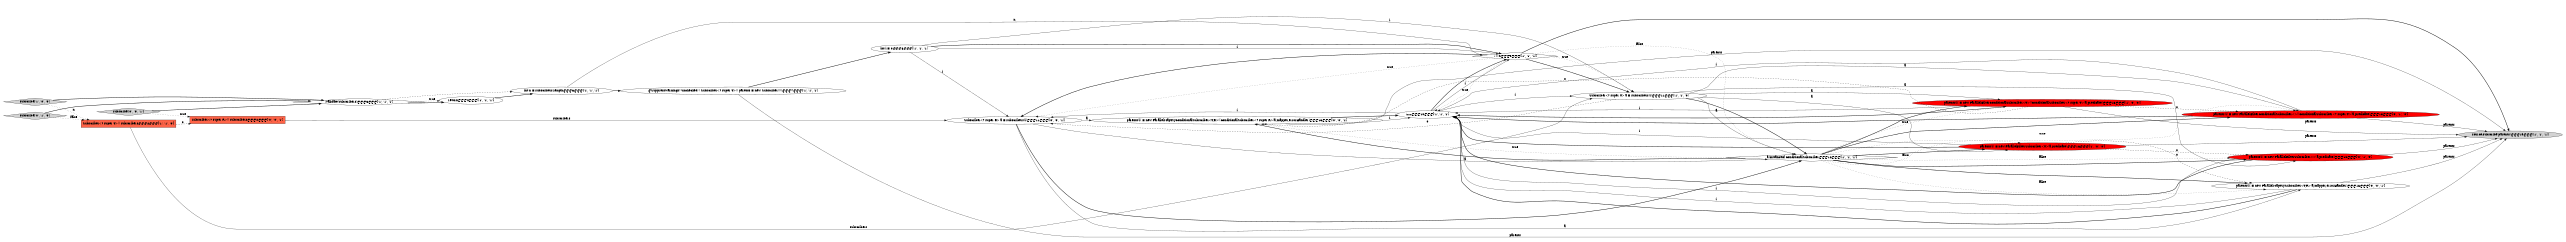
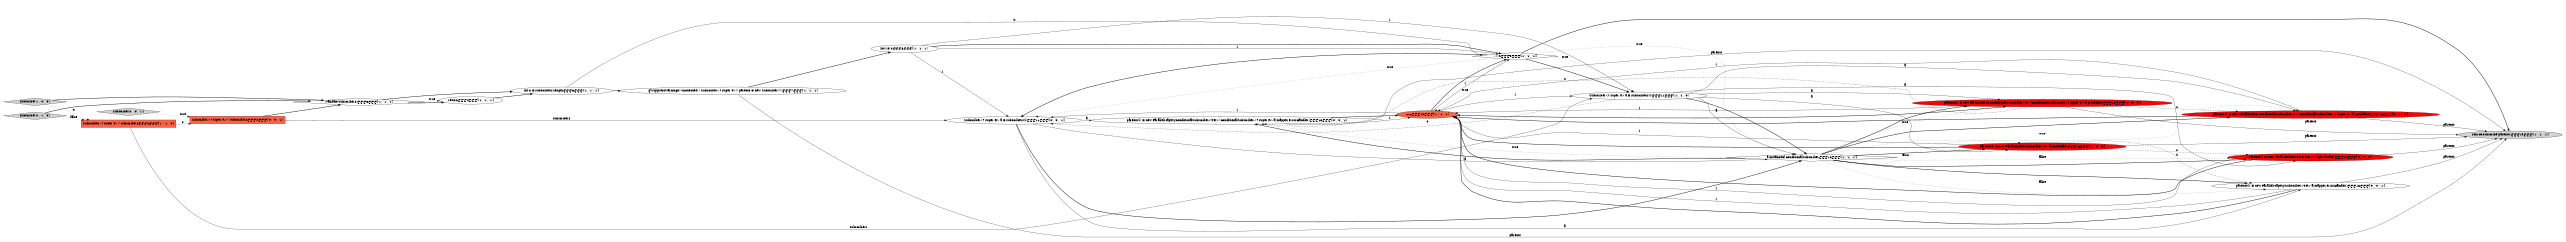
edge "i < n@@@9@@@['1', '1', '1']" -> "a instanceof ConditionalSubscriber@@@12@@@['1', '1', '1']": label "false" -> "true"
edge "!validate(subscribers)@@@3@@@['1', '1', '1']" -> "int n = subscribers.length@@@6@@@['1', '1', '1']": style dashed -> bold
edge "subscribe['0', '0', '1']" -> "!validate(subscribers)@@@3@@@['1', '1', '1']": now "Subscriber<? super R>(( subscribers@@@2@@@['0', '0', '1']" -> "!validate(subscribers)@@@3@@@['1', '1', '1']"
node "i++@@@10@@@['1', '1', '1']": fillcolor white -> tomato
